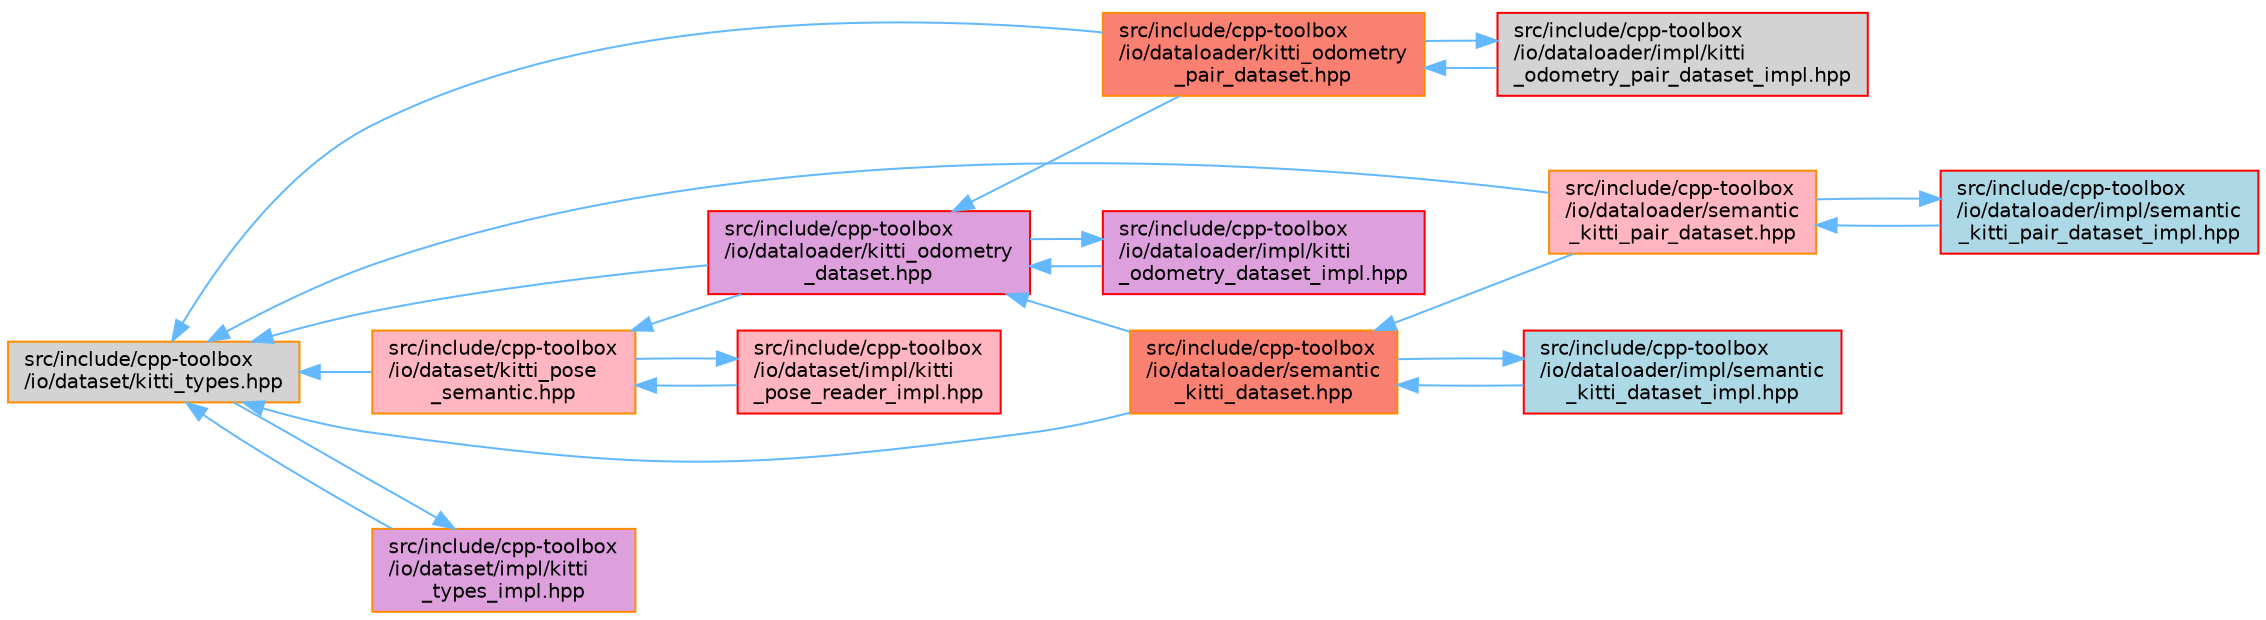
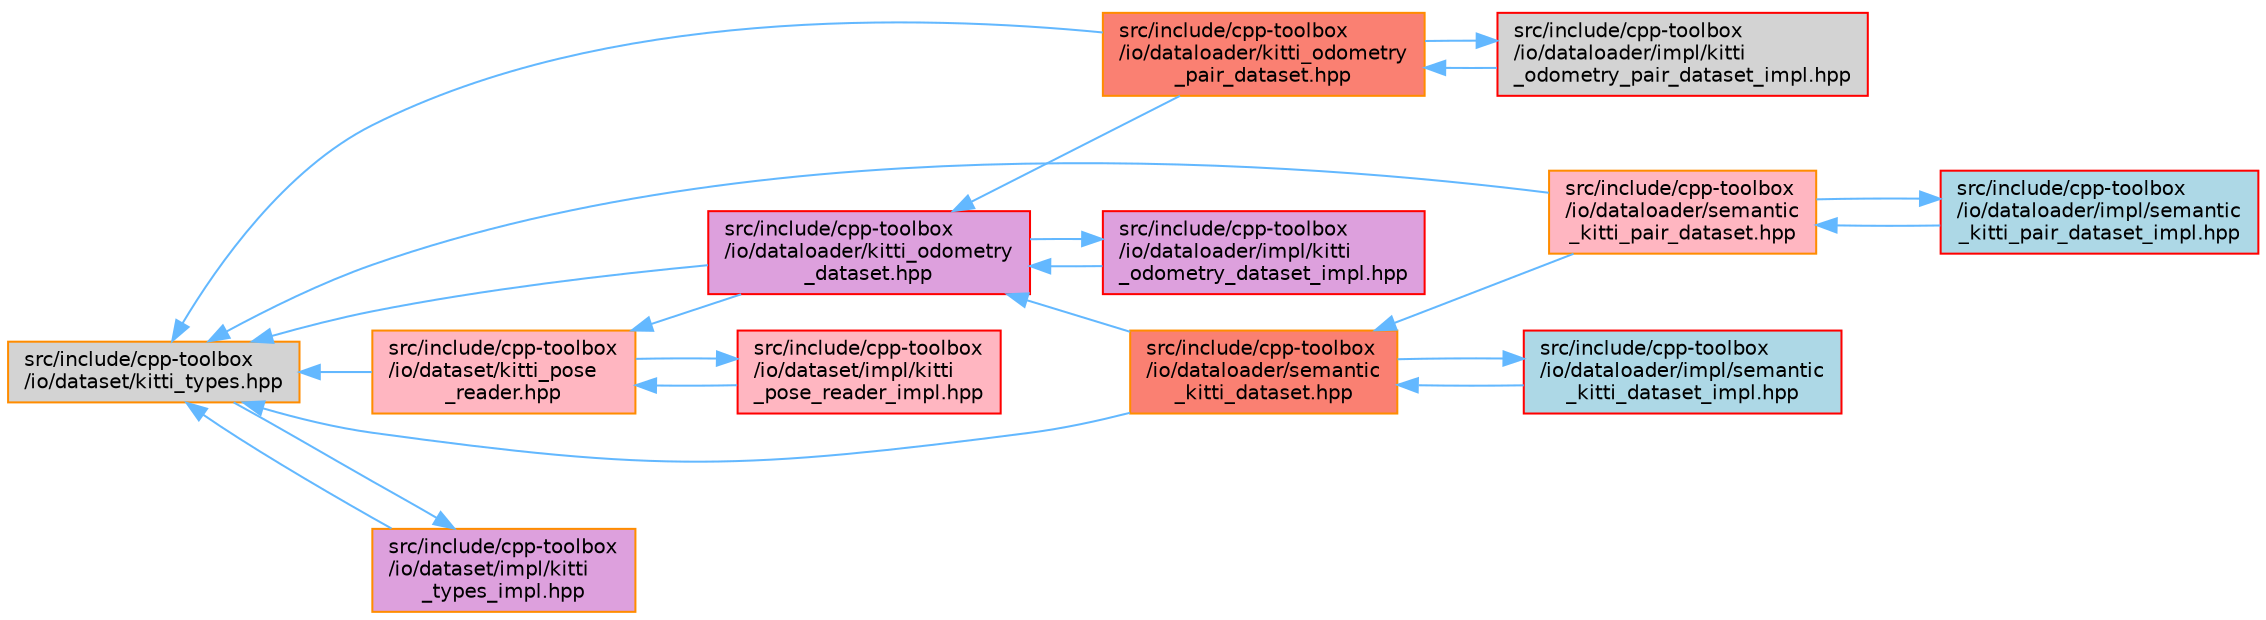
node "src/include/cpp-toolbox /io/dataset/kitti_pose _semantic.hpp": label "src/include/cpp-toolbox /io/dataset/kitti_pose _semantic.hpp" -> "src/include/cpp-toolbox /io/dataset/kitti_pose _reader.hpp"
